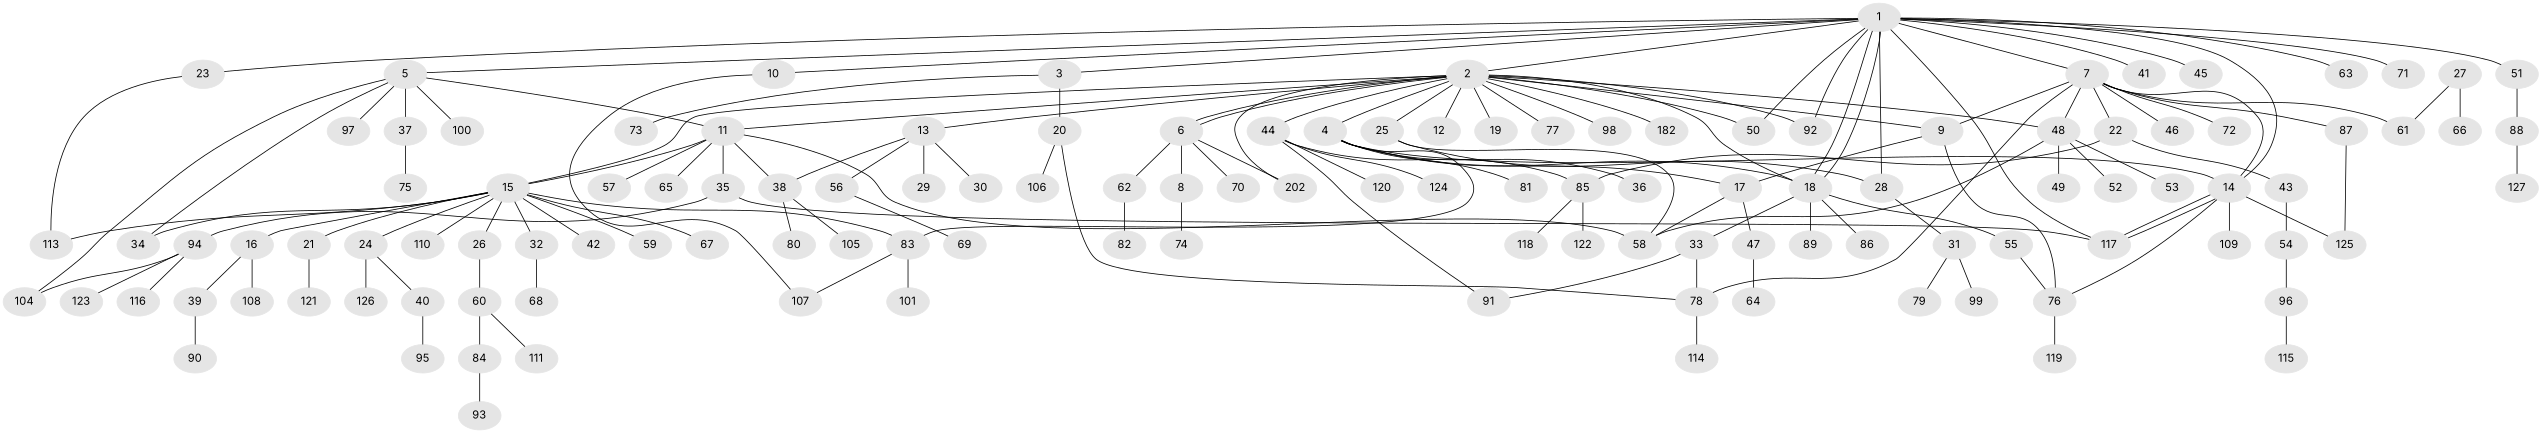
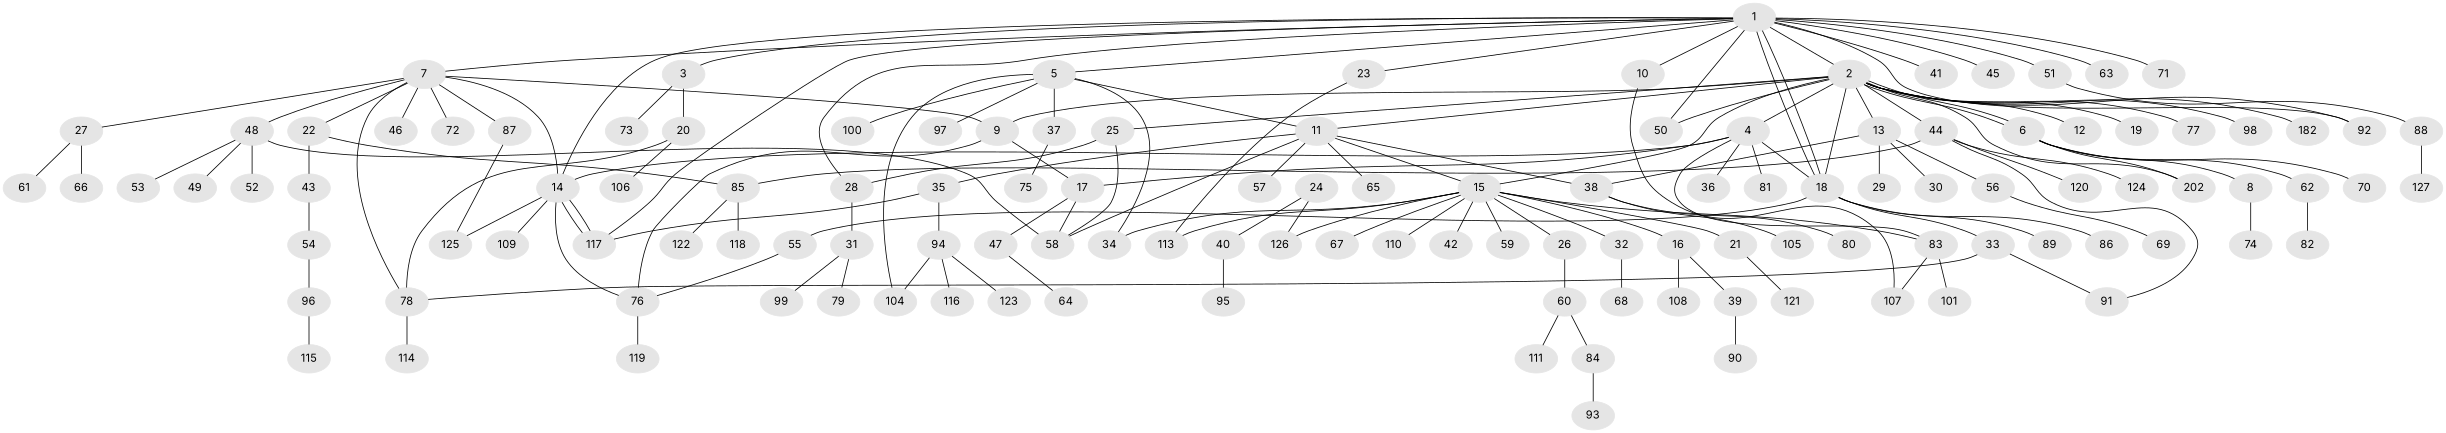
edge "2" -- "48": removed
edge "7" -- "61": now "7" -- "27"
edge "15" -- "24": now "15" -- "126"
